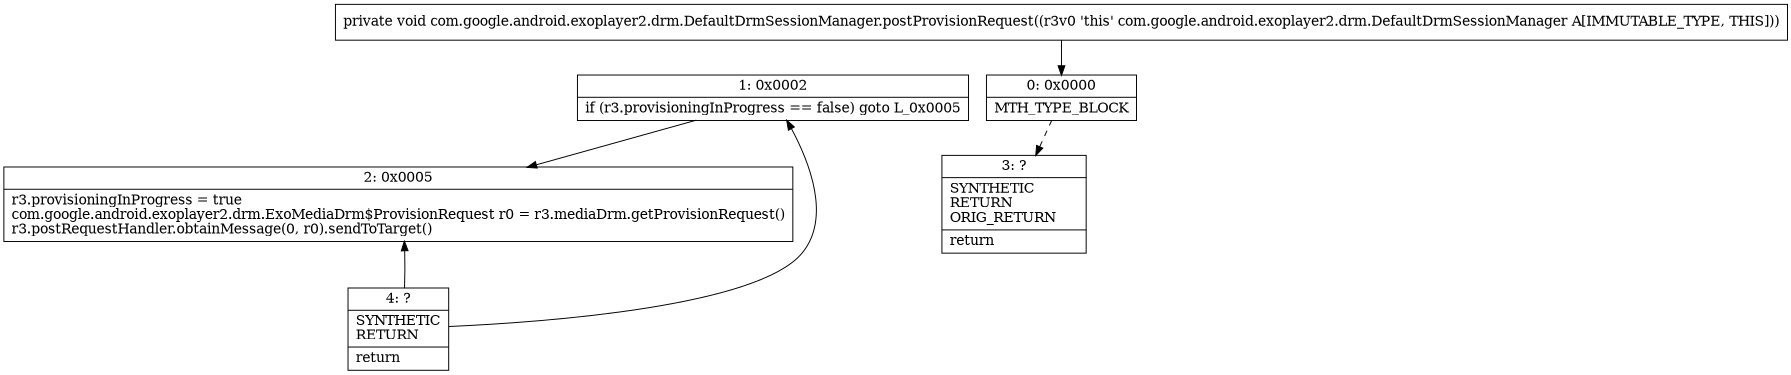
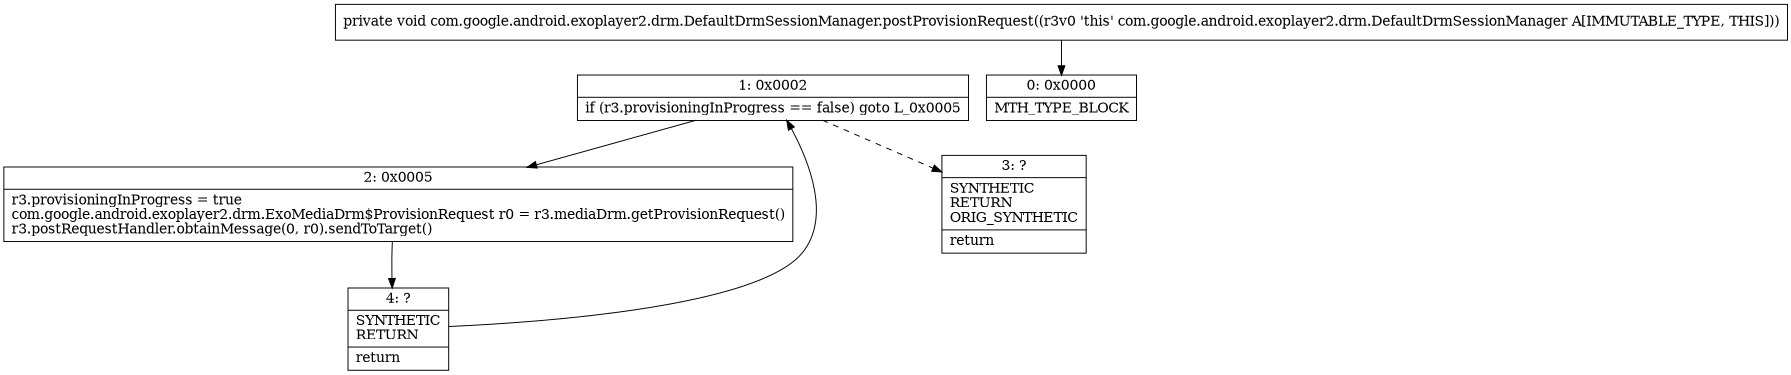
edge "0: 0x0000" -> "3: ?": now "1: 0x0002" -> "3: ?"
node "3: ?": text "ORIG_RETURN" -> "ORIG_SYNTHETIC"
edge "4: ?" -> "2: 0x0005": reversed
